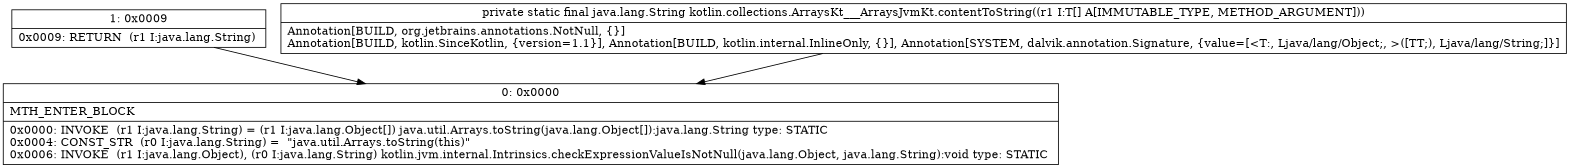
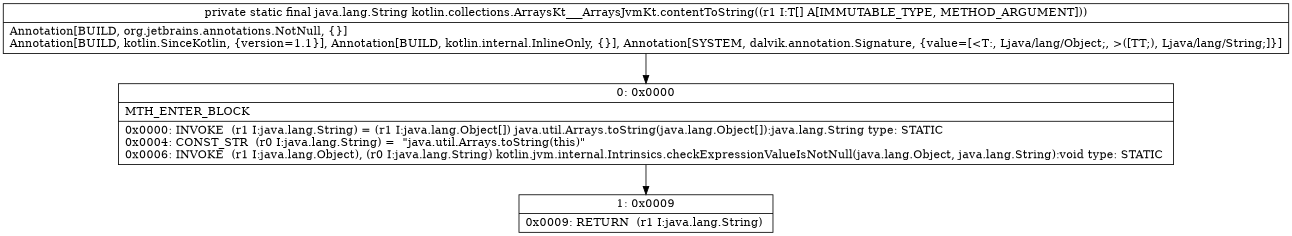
edge "1: 0x0009" -> "0: 0x0000": reversed
